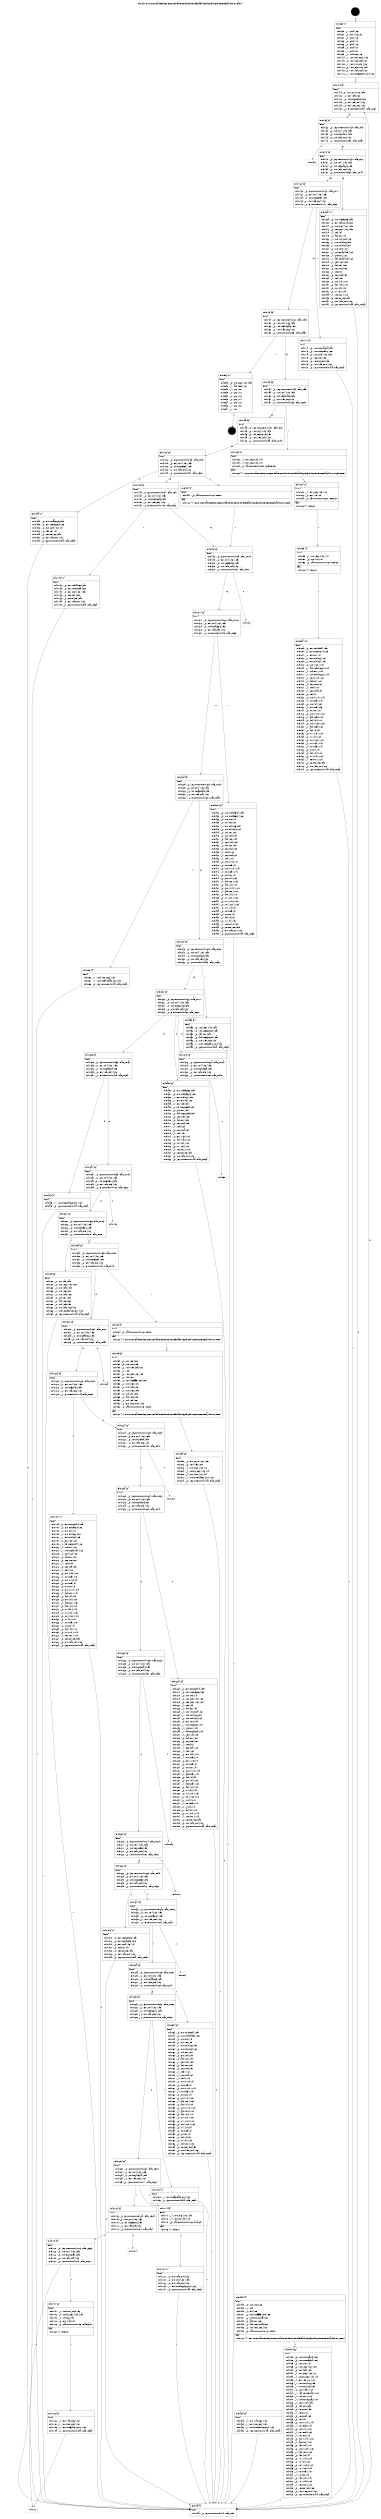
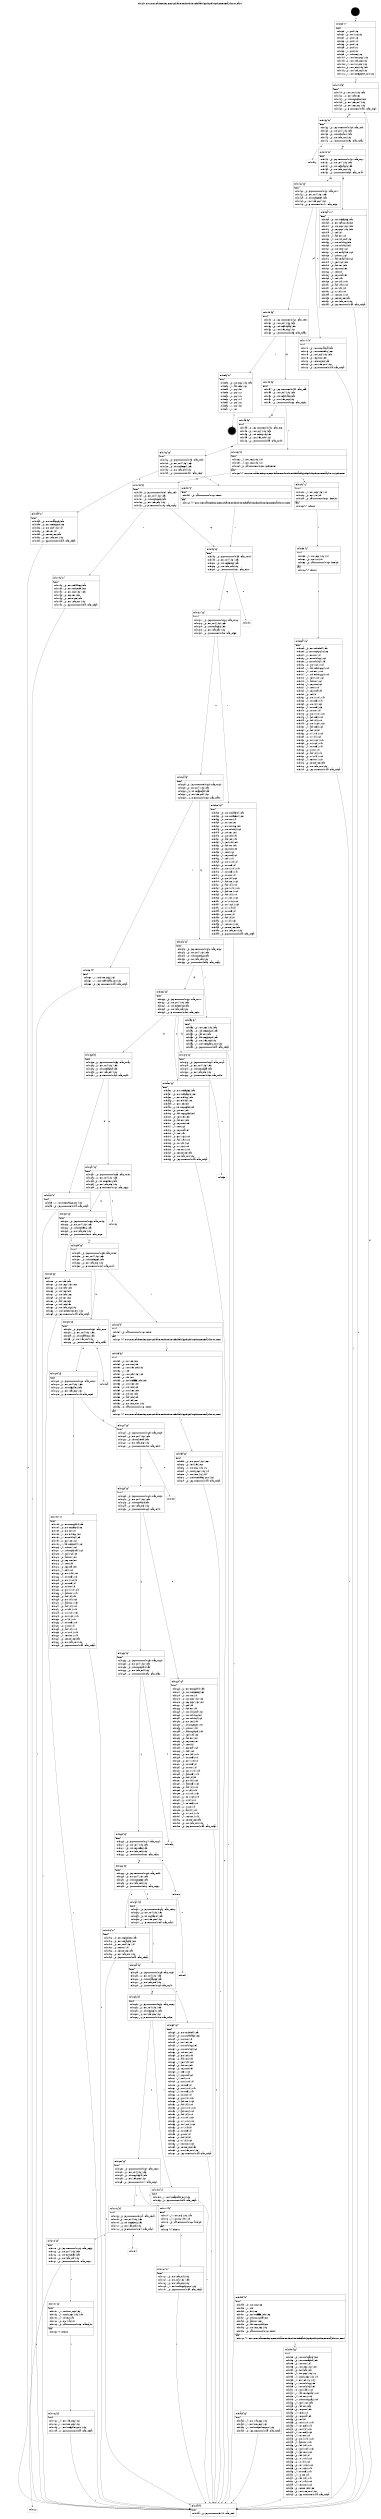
edge "0x4014c6 [25]" -> "0x4014df [25]": now "0x401cc5 [13]" -> "0x4014df [25]"
edge "0x4016a1 [25]" -> "0x401eb4": now "0x401e1c" -> "0x401eb4"
edge "0x4017c8 [23]" -> "0x401737": now "0x4017c8 [23]" -> "0x401f4a [5]"
